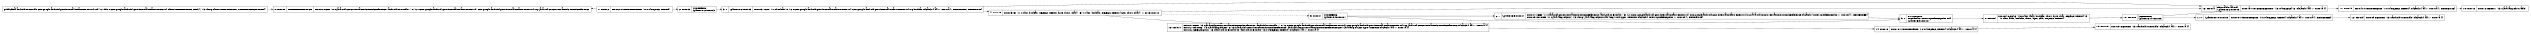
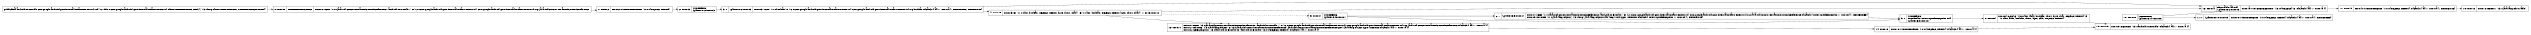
edge "1: 0x0002" -> "0: 0x0000": reversed
node "0: 0x0000": text "MTH_ENTER_BLOCK" -> "MTH_ENTER_CHECK"
node "9: ?": text "IMMUTABLE" -> "SYNTHETIC"
edge "8: 0x000d" -> "10: 0x000e": now "8: 0x000d" -> "15: 0x0019"
node "12: 0x000f": removed
